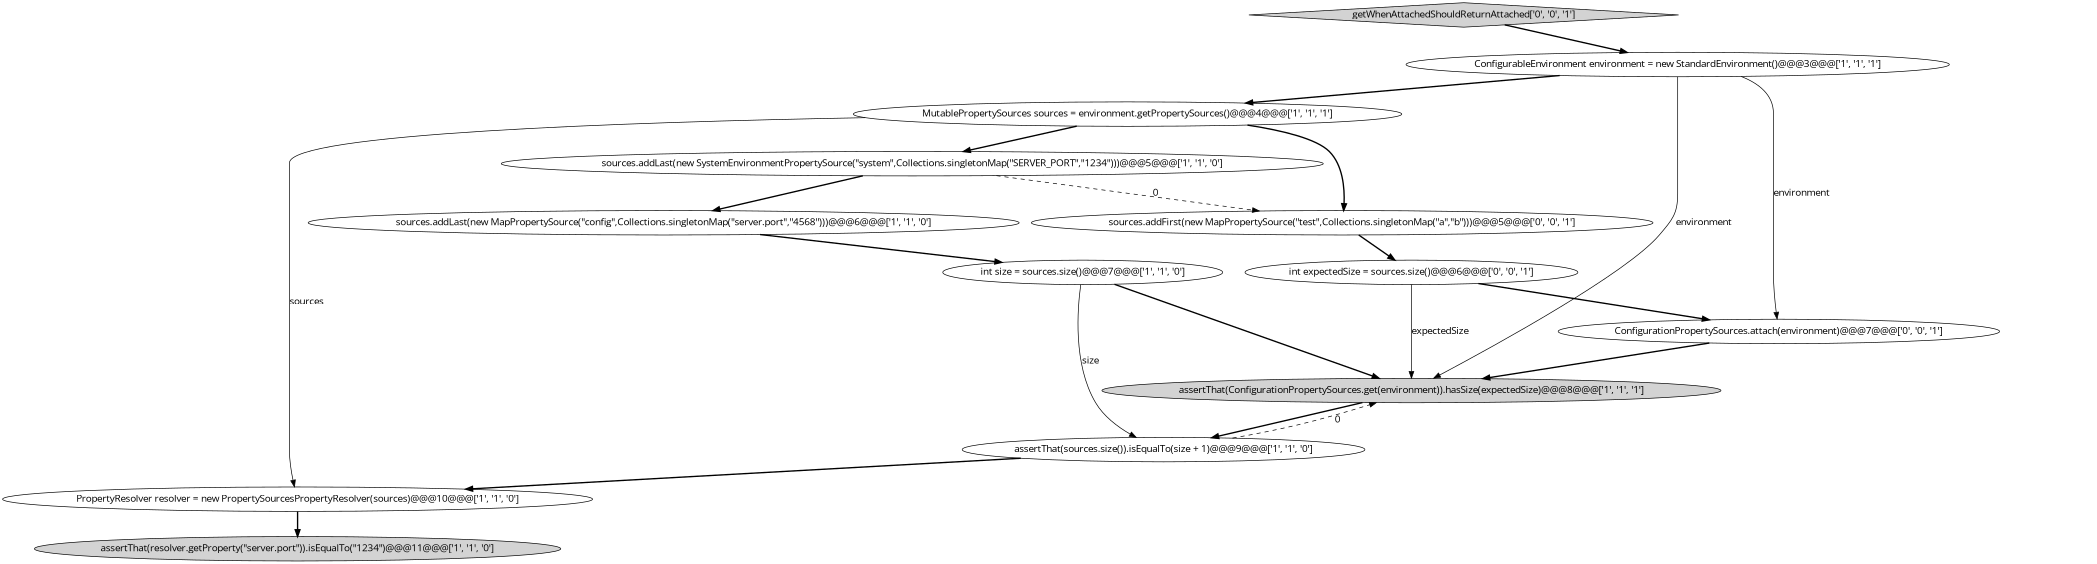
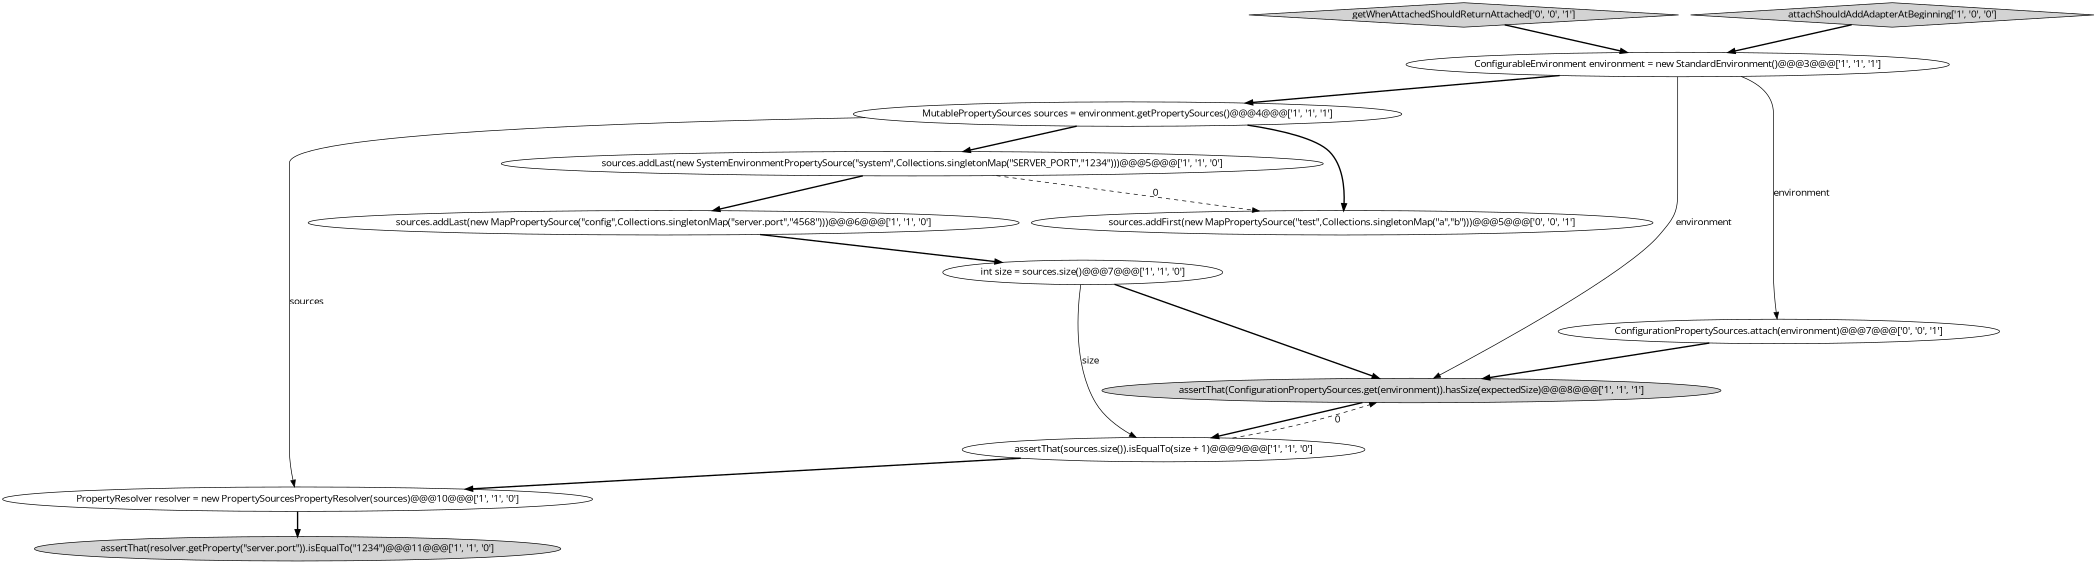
node "attachShouldAddAdapterAtBeginning['1', '0', '0']": added
node "int expectedSize = sources.size()@@@6@@@['0', '0', '1']": removed
